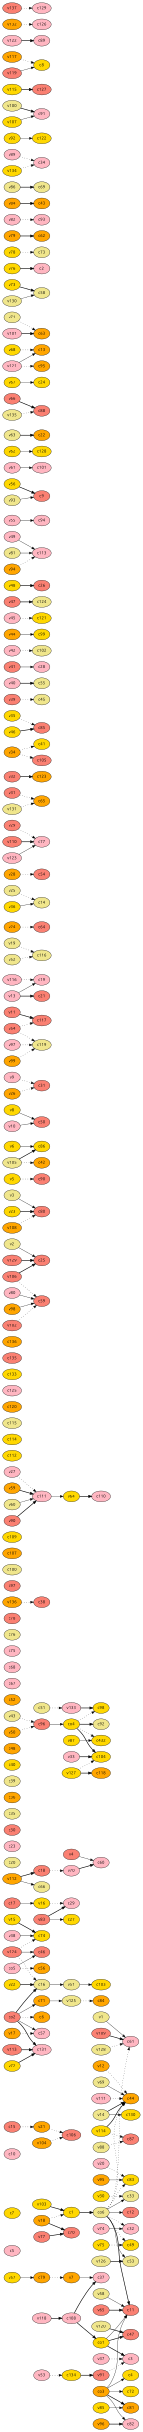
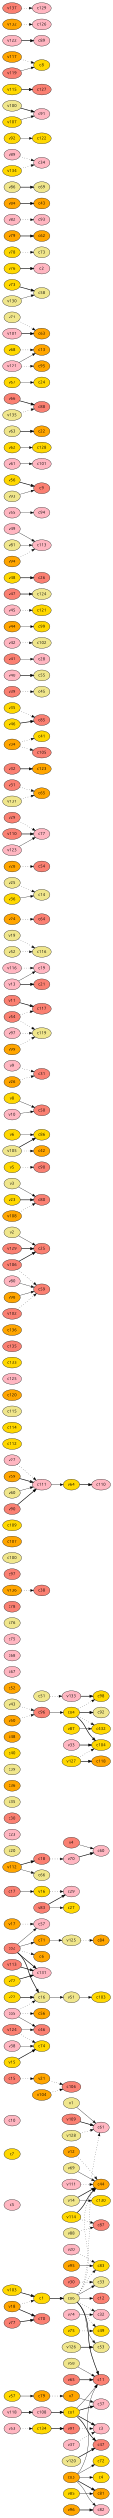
edge "v124" -> "c16": now "co5" -> "c16"
node "v30": fillcolor gold -> salmon
edge "c108" -> "c37": now "co1" -> "c37"
